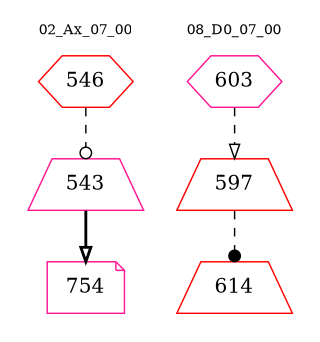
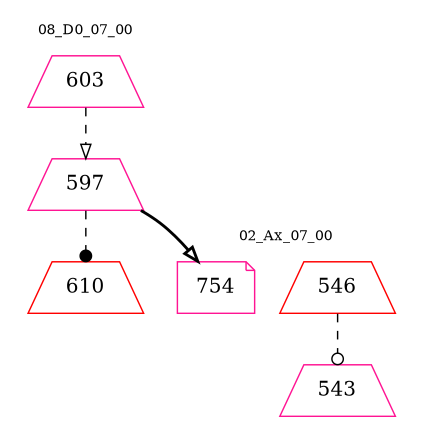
node "546": shape hexagon -> trapezium
node "603": shape hexagon -> trapezium
node "597": color red -> deeppink
edge "543" -> "754": now "597" -> "754"
node "614": label "614" -> "610"
